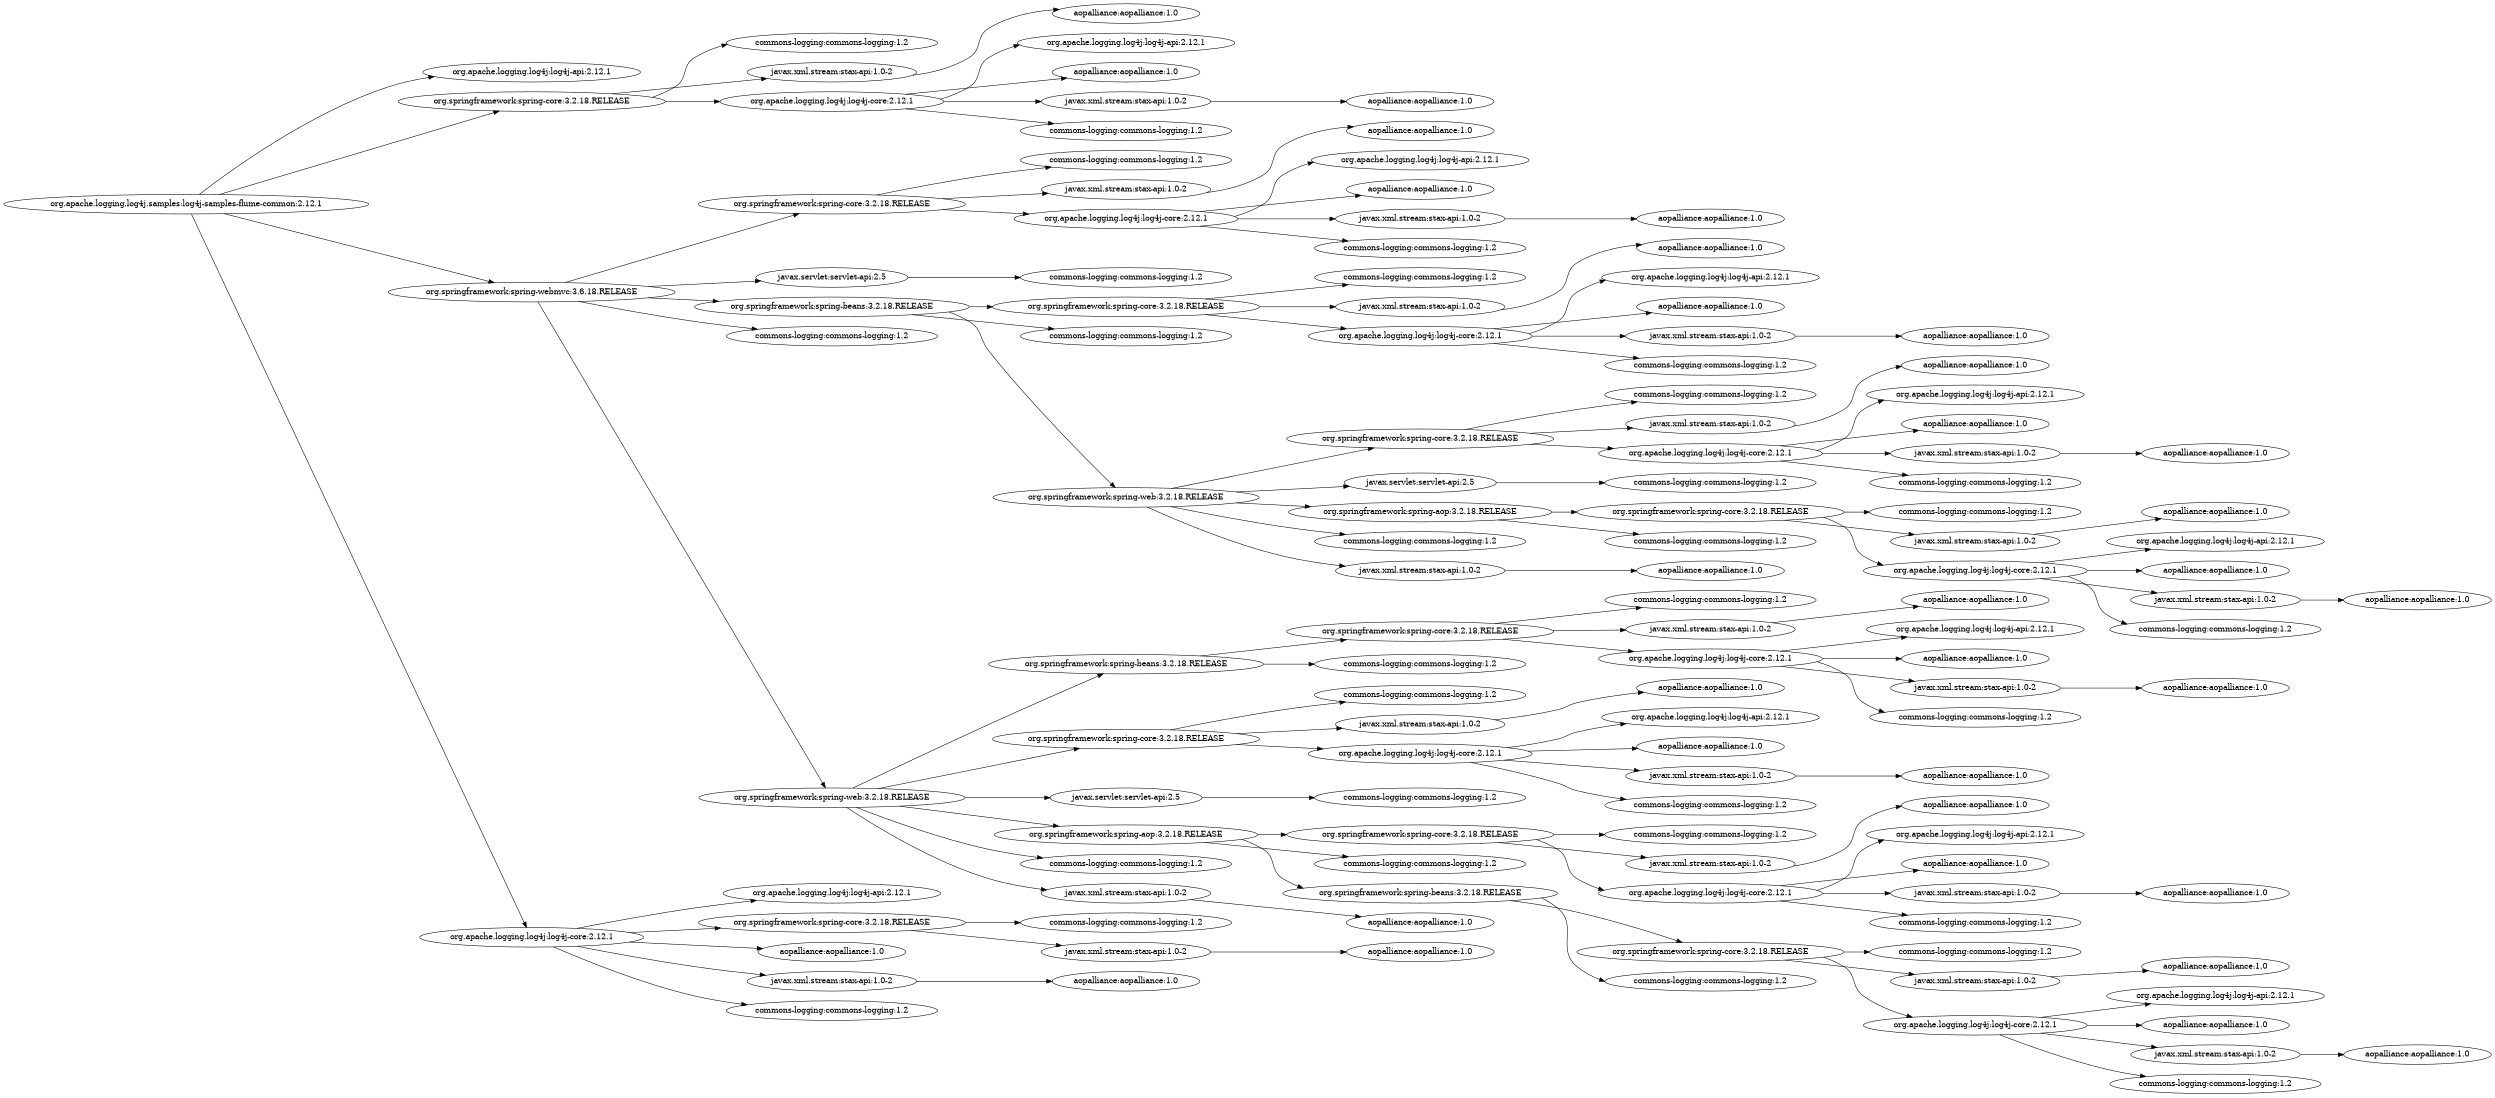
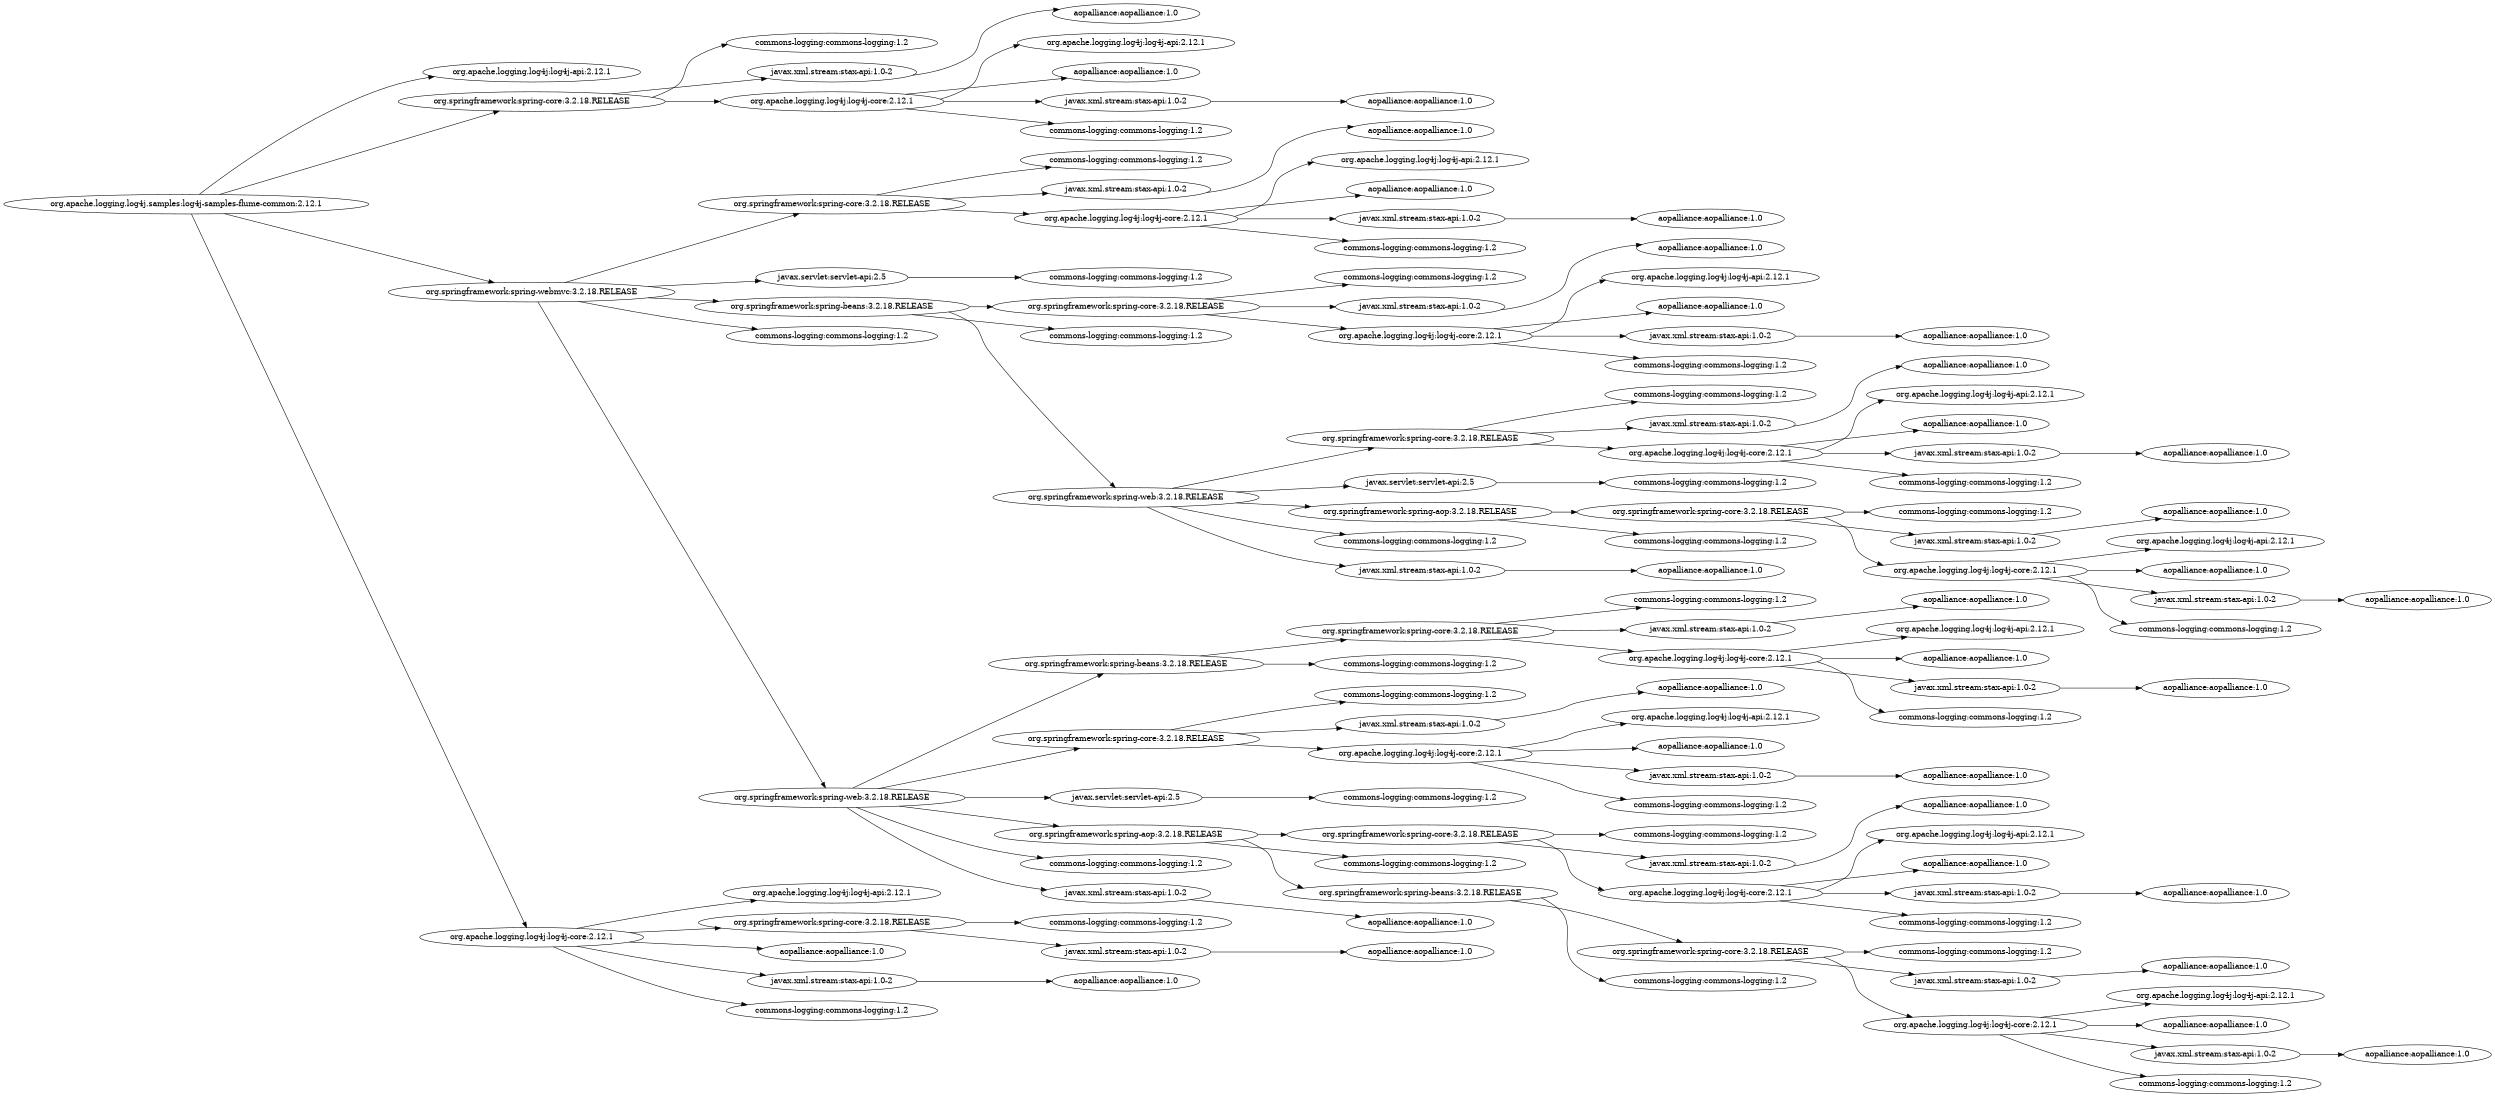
node "org.springframework:spring-webmvc:3.6.18.RELEASE": label "org.springframework:spring-webmvc:3.6.18.RELEASE" -> "org.springframework:spring-webmvc:3.2.18.RELEASE"
